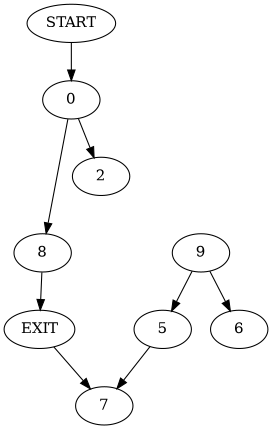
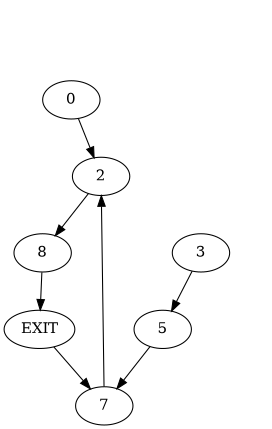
node "START": removed
edge "0" -> "8": now "2" -> "8"
node "9": label "9" -> "3"
edge "7" -> "2": added
node "6": removed
